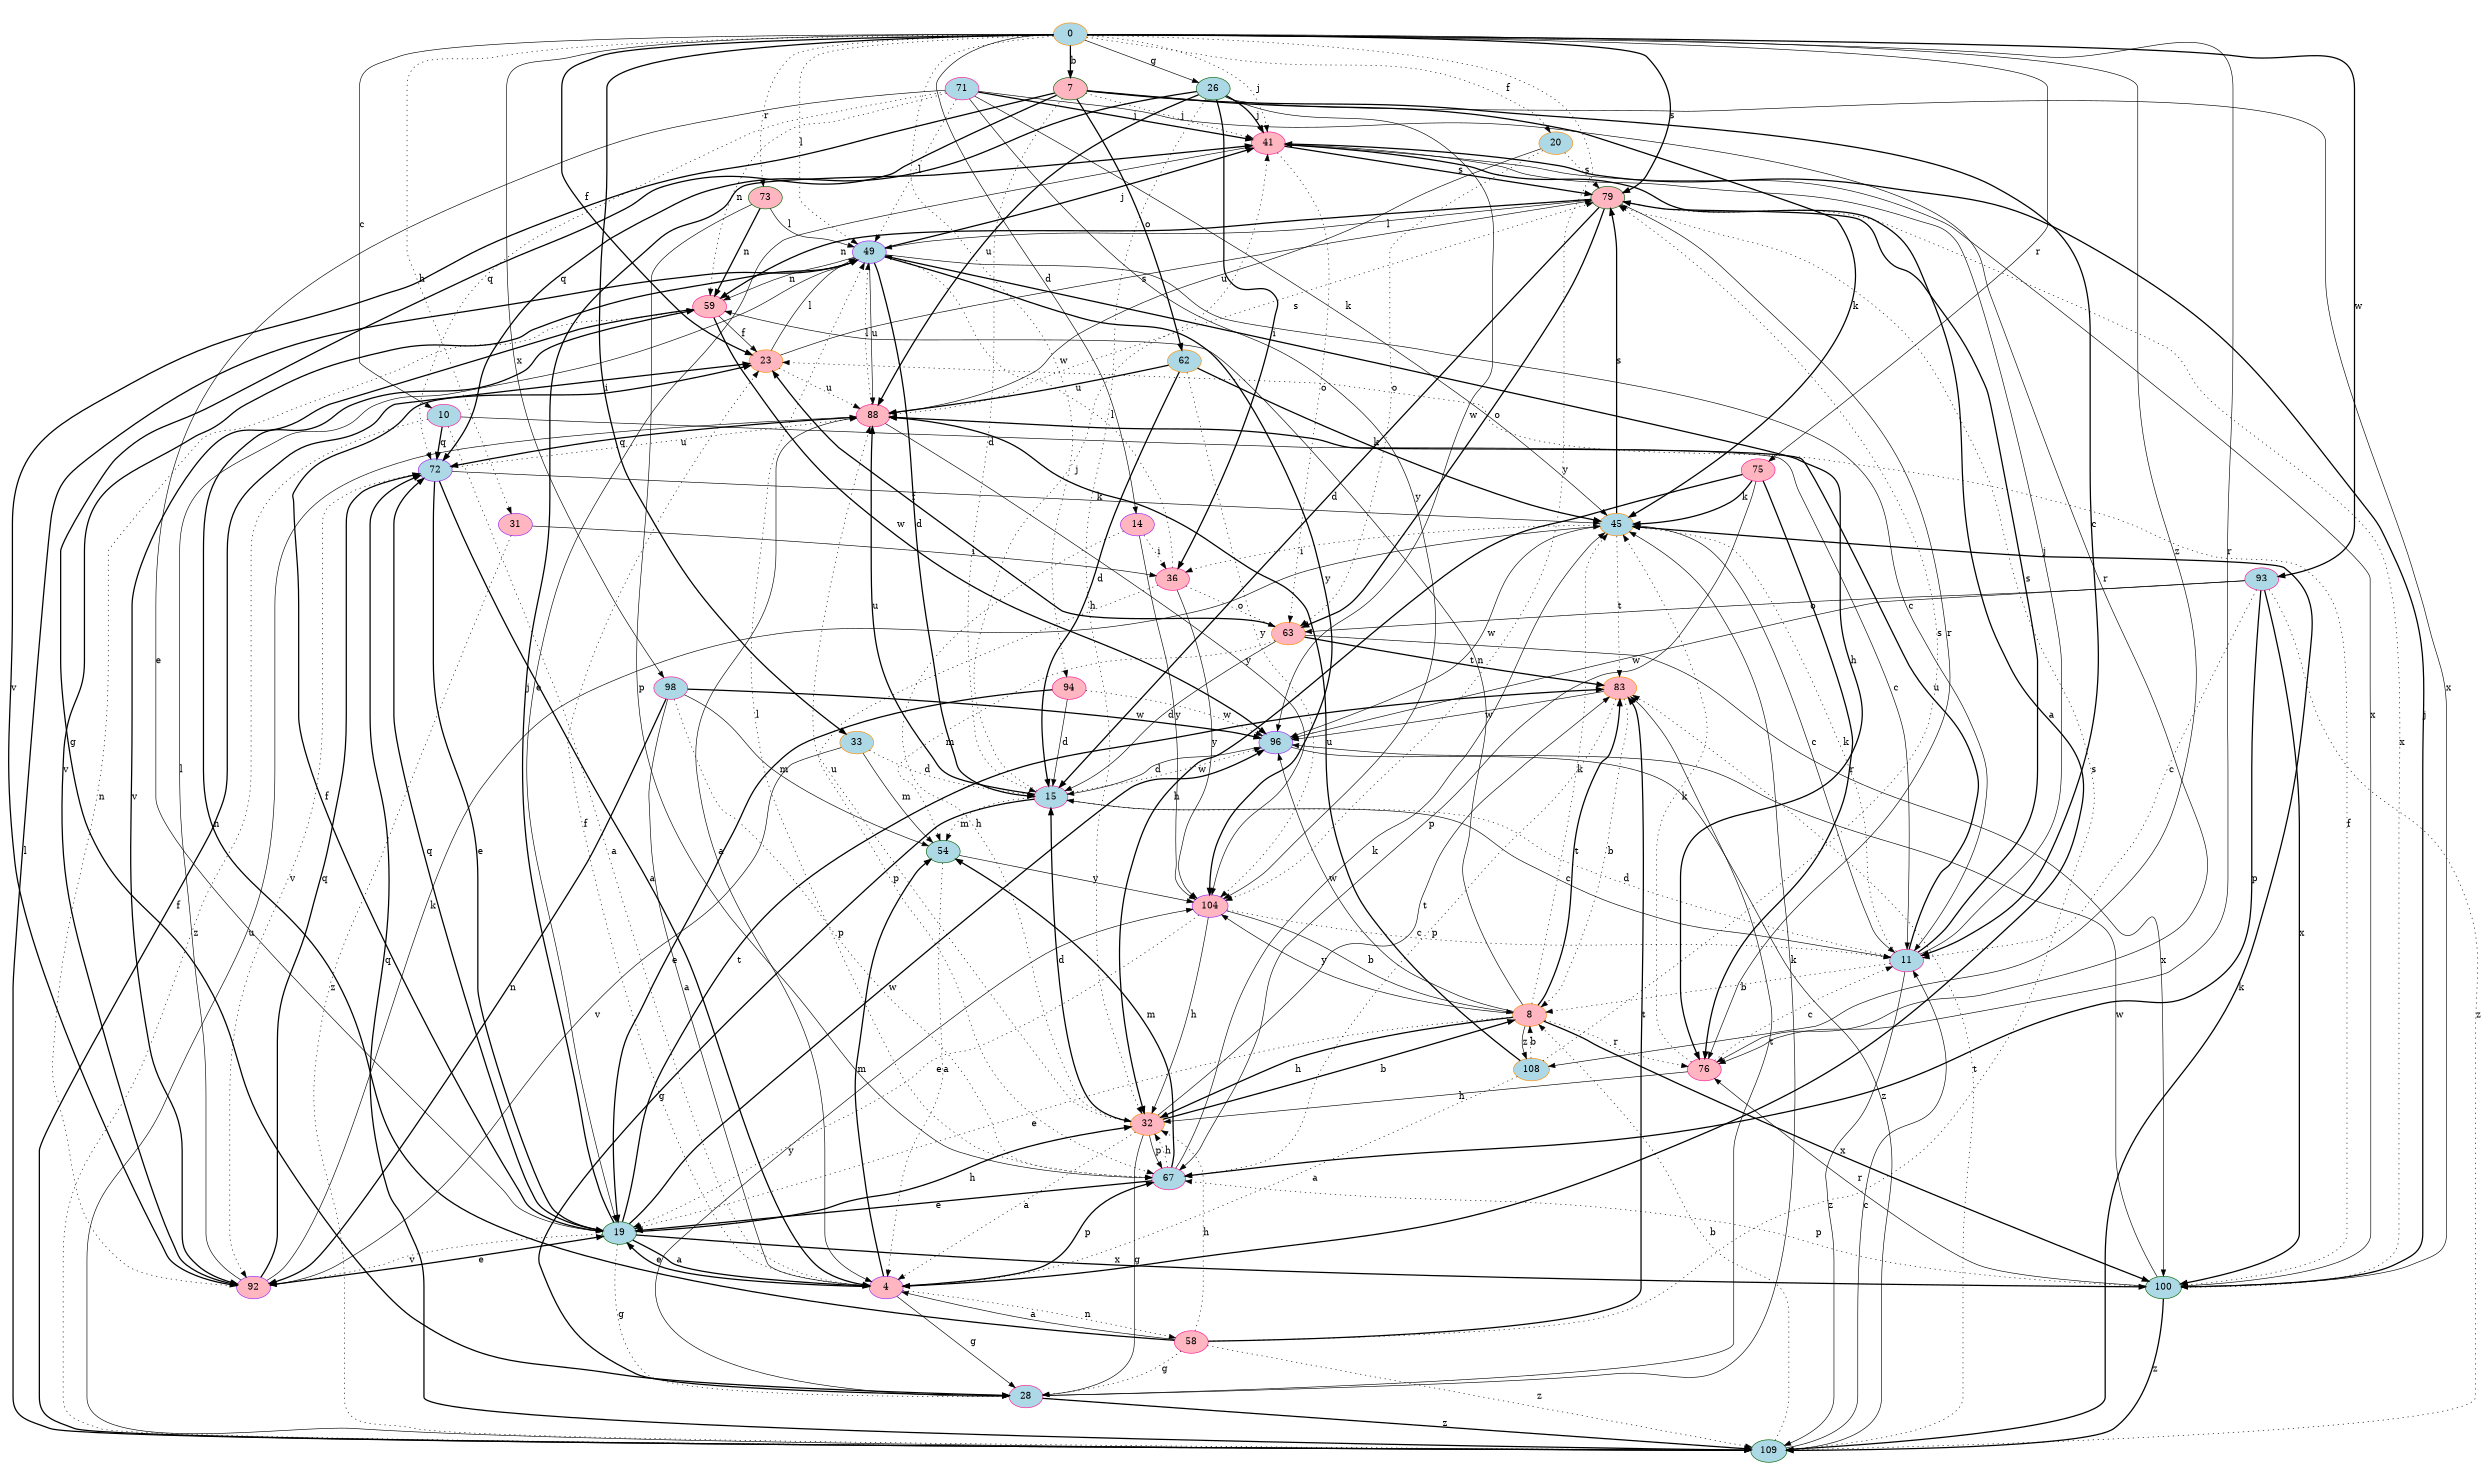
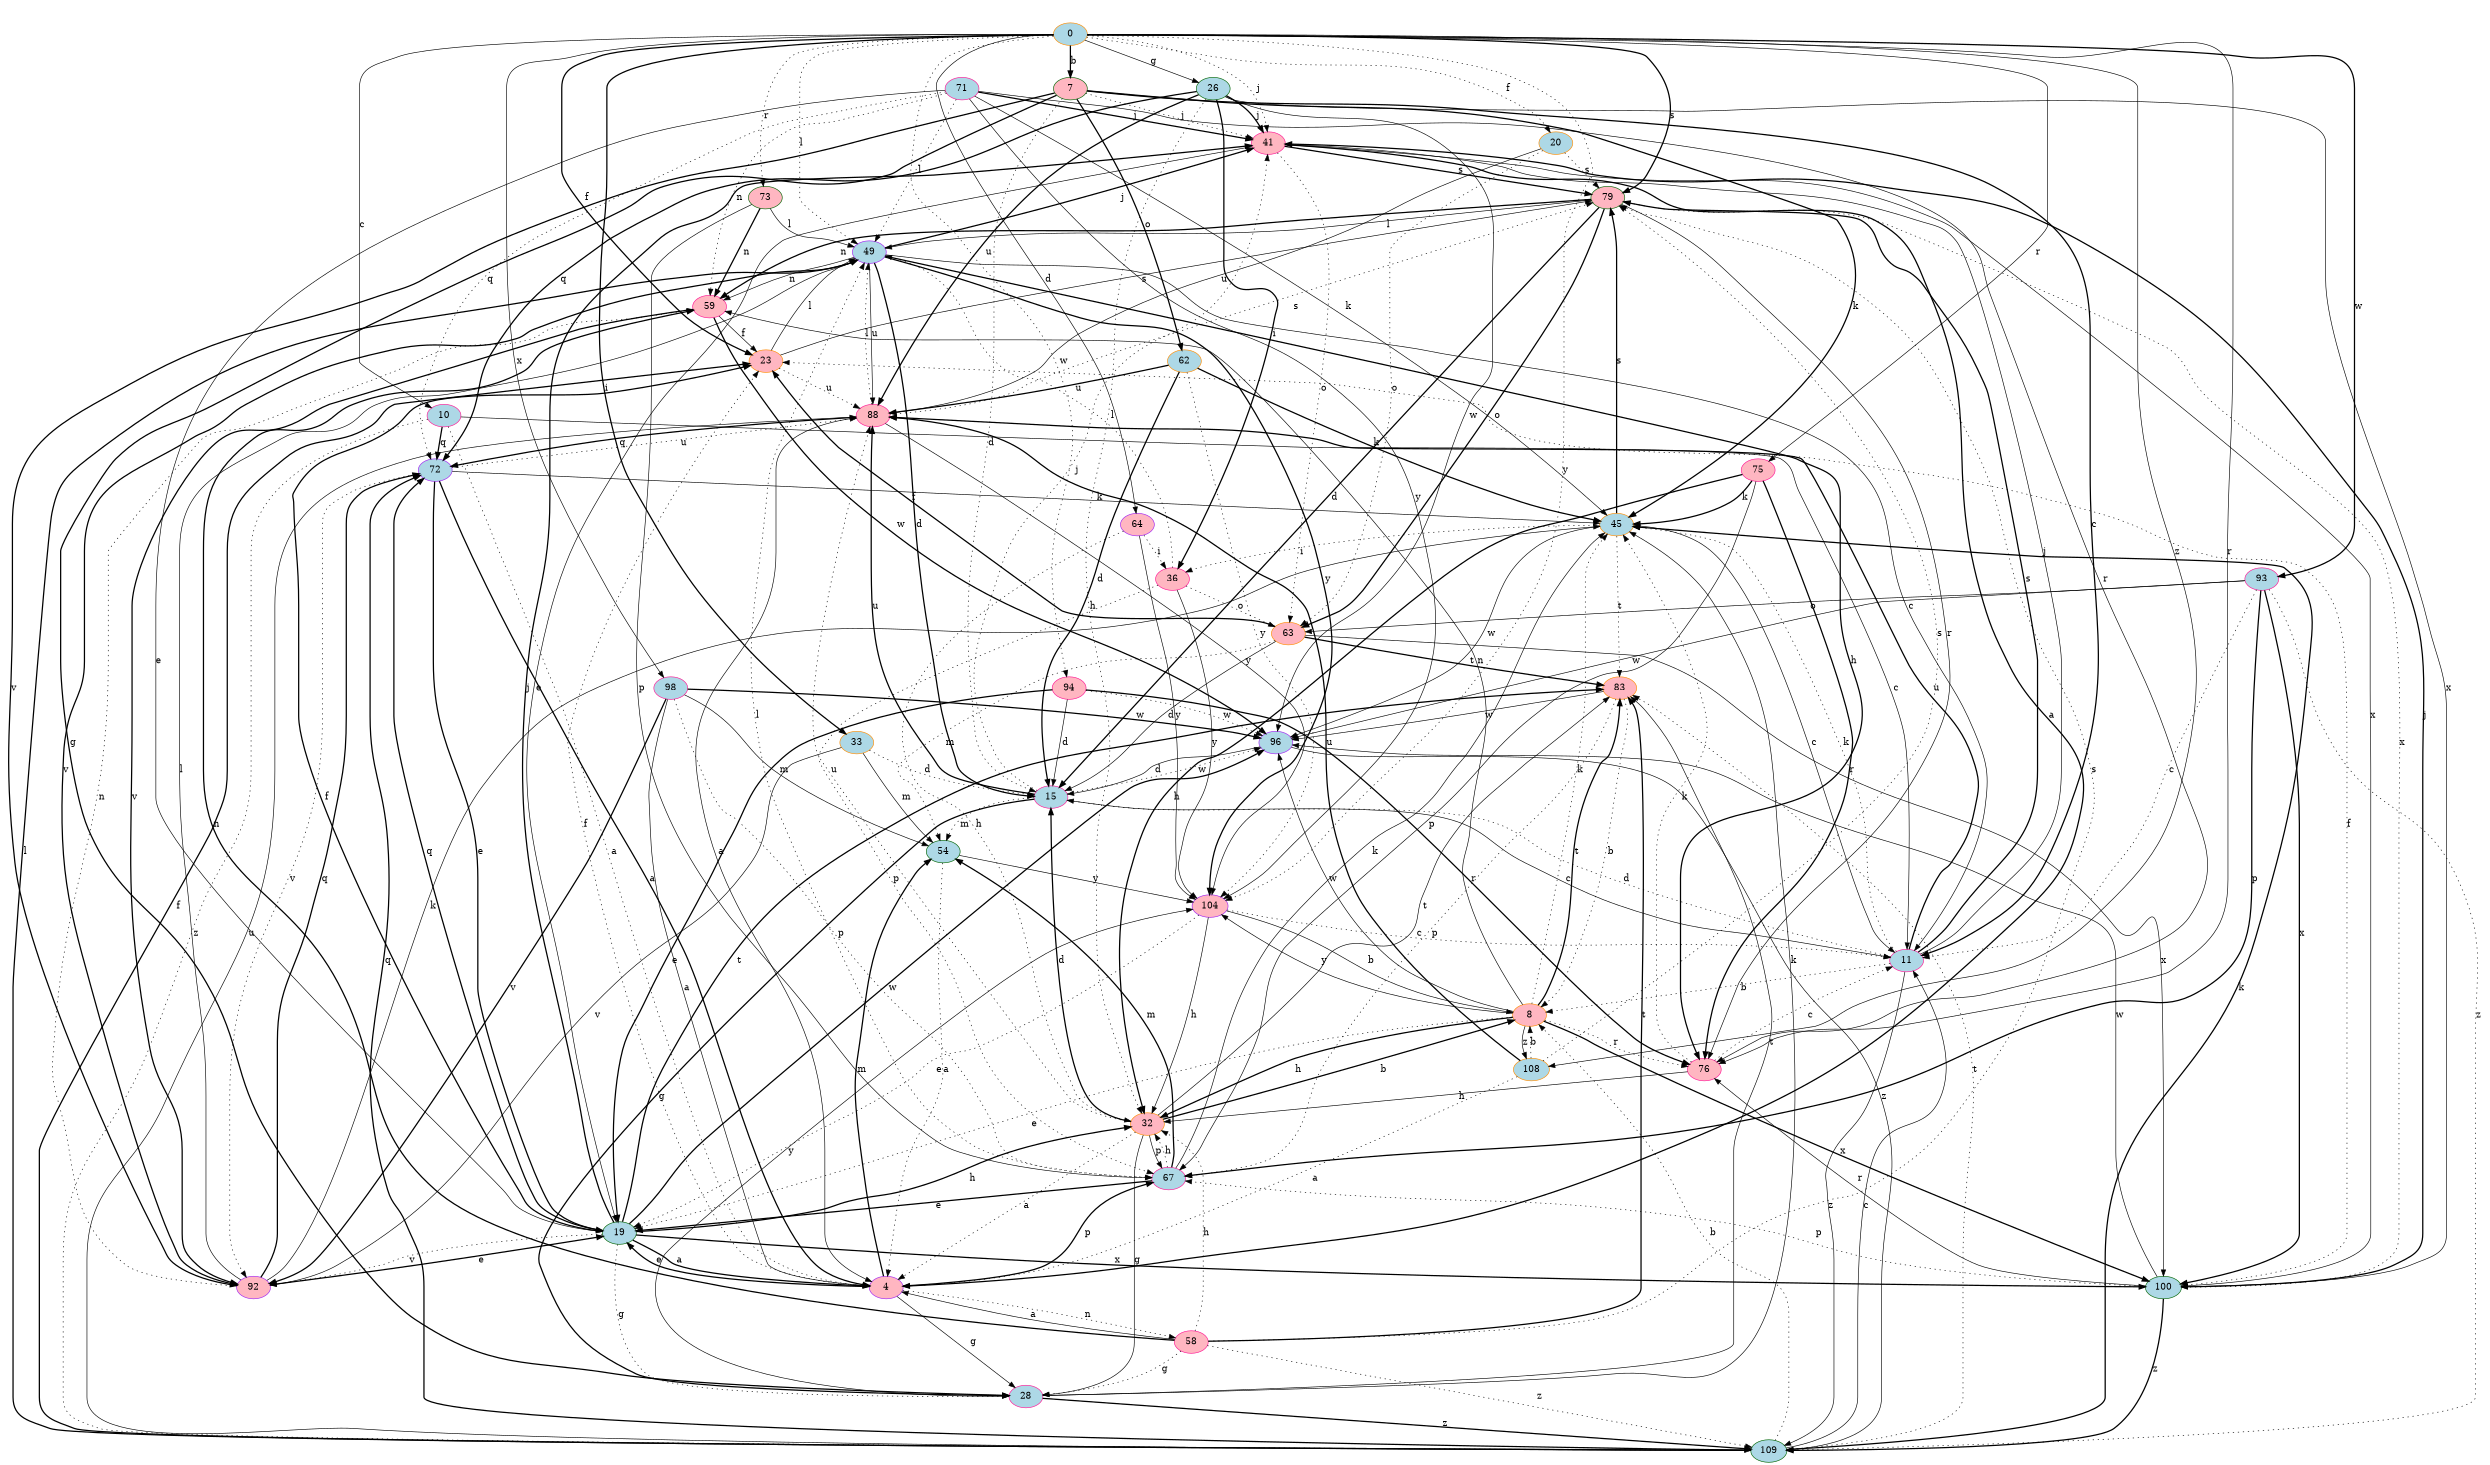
node "31": removed
node "14": label "14" -> "64"
edge "94" -> "76": added, label "r"
edge "98" -> "92": label "n" -> "v"
